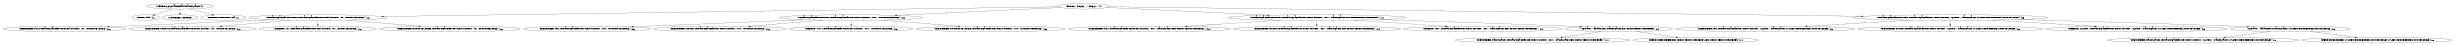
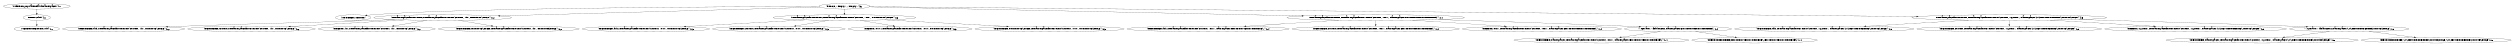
node "(BLOCK,<empty>,<empty>)": text "411" -> "461"
edge "(METHOD,populateDefaultNamespaces)" -> "(MODIFIER,VIRTUAL)": now "(BLOCK,<empty>,<empty>)" -> "(MODIFIER,VIRTUAL)"
edge "(METHOD,populateDefaultNamespaces)" -> "(METHOD_RETURN,void)": now "(PARAM,this)" -> "(METHOD_RETURN,void)"
